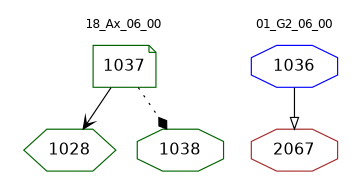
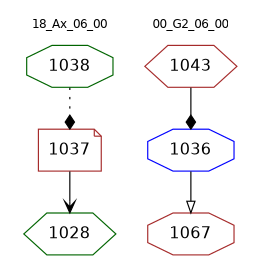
cluster "01_G2_06_00": label "01_G2_06_00" -> "00_G2_06_00"
node "1037": color darkgreen -> brown
node "1043": added
edge "1037" -> "1038": reversed
node "2067": label "2067" -> "1067"
